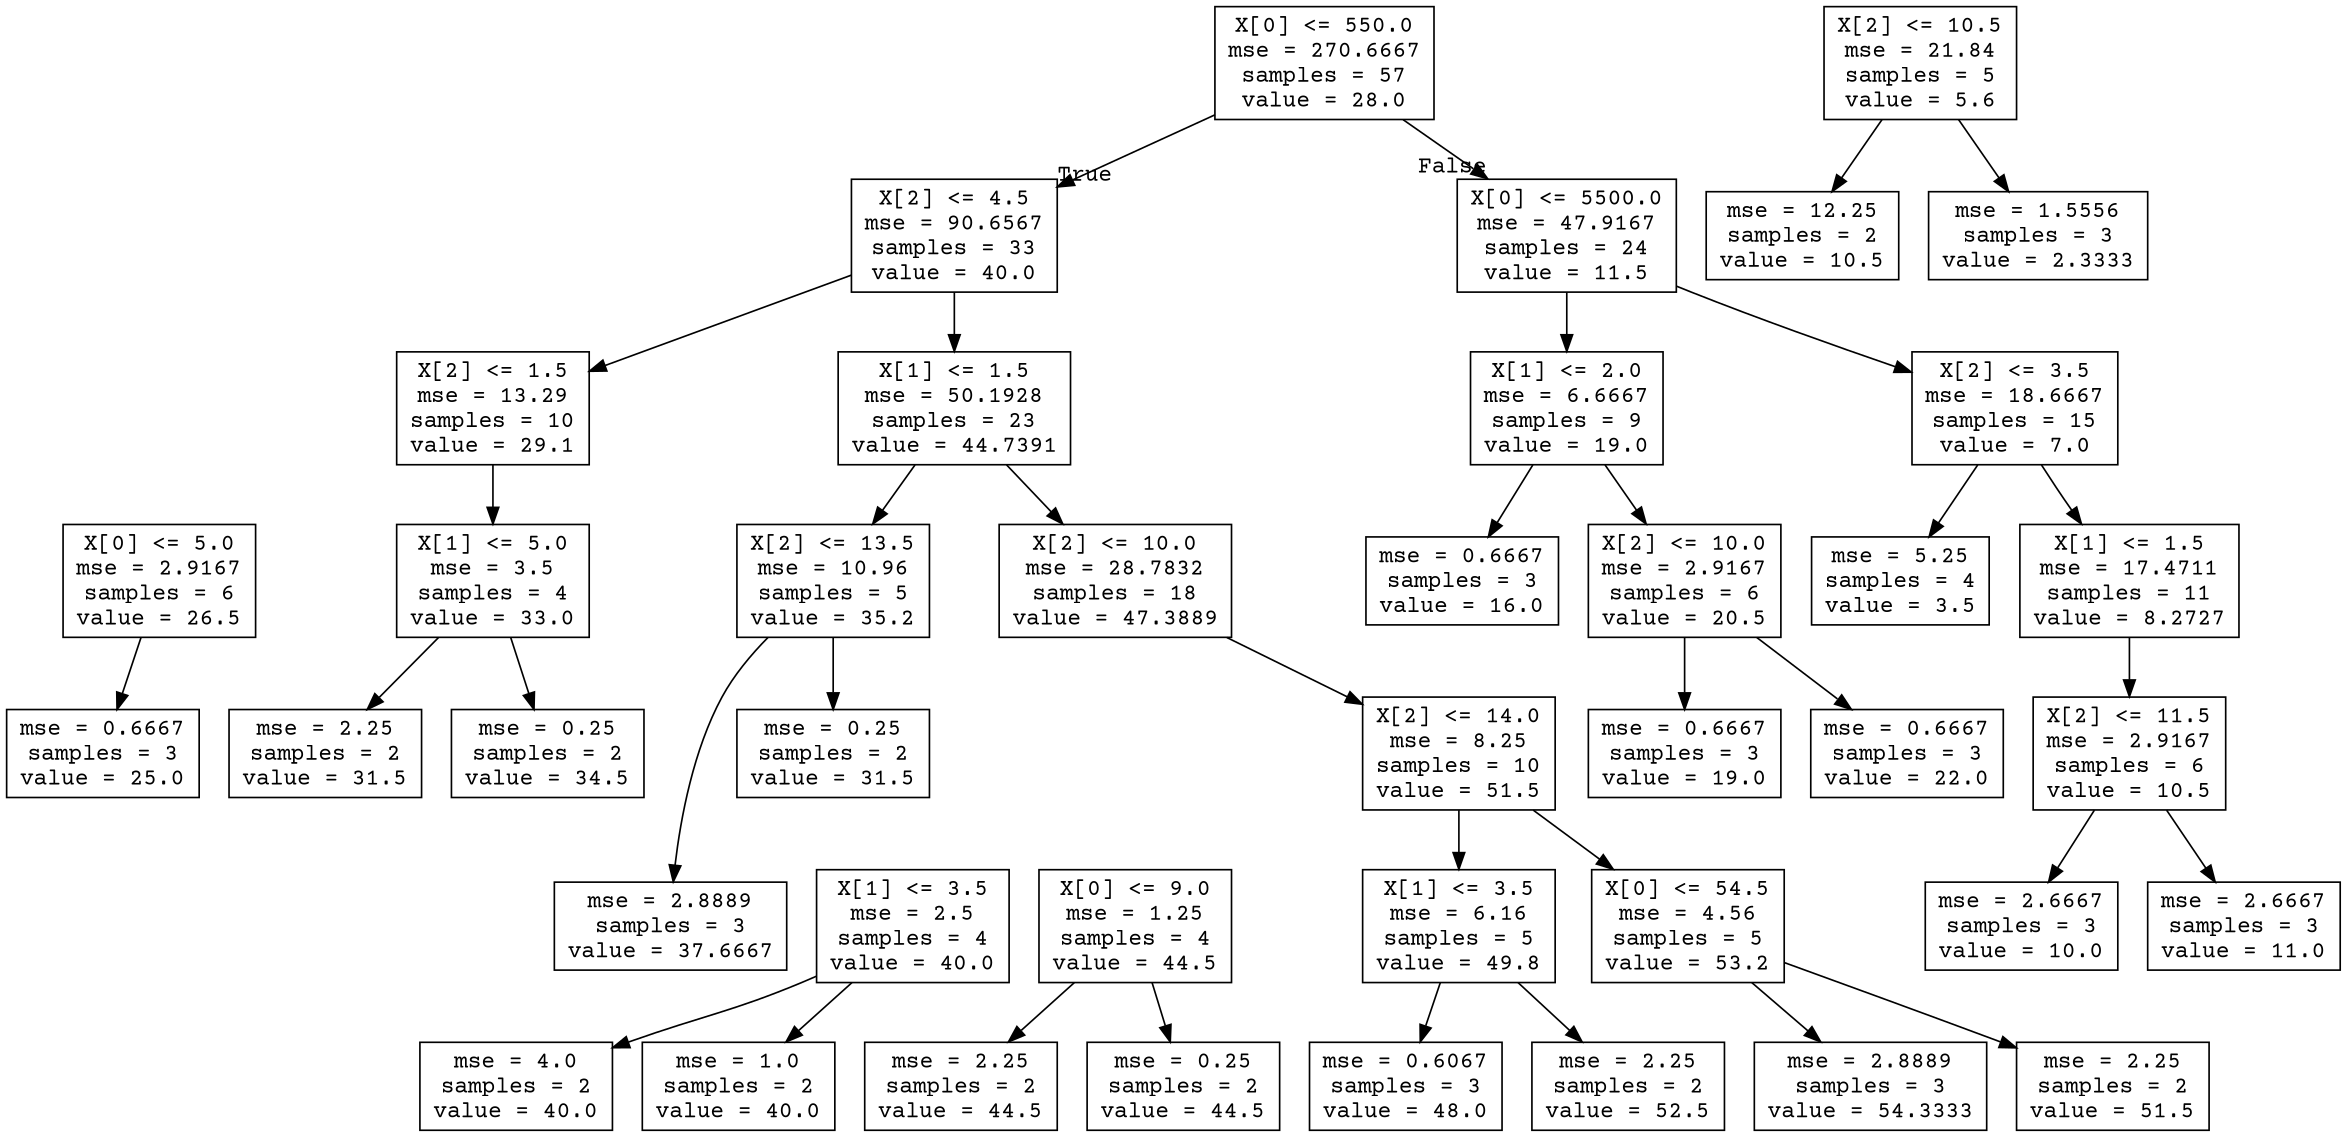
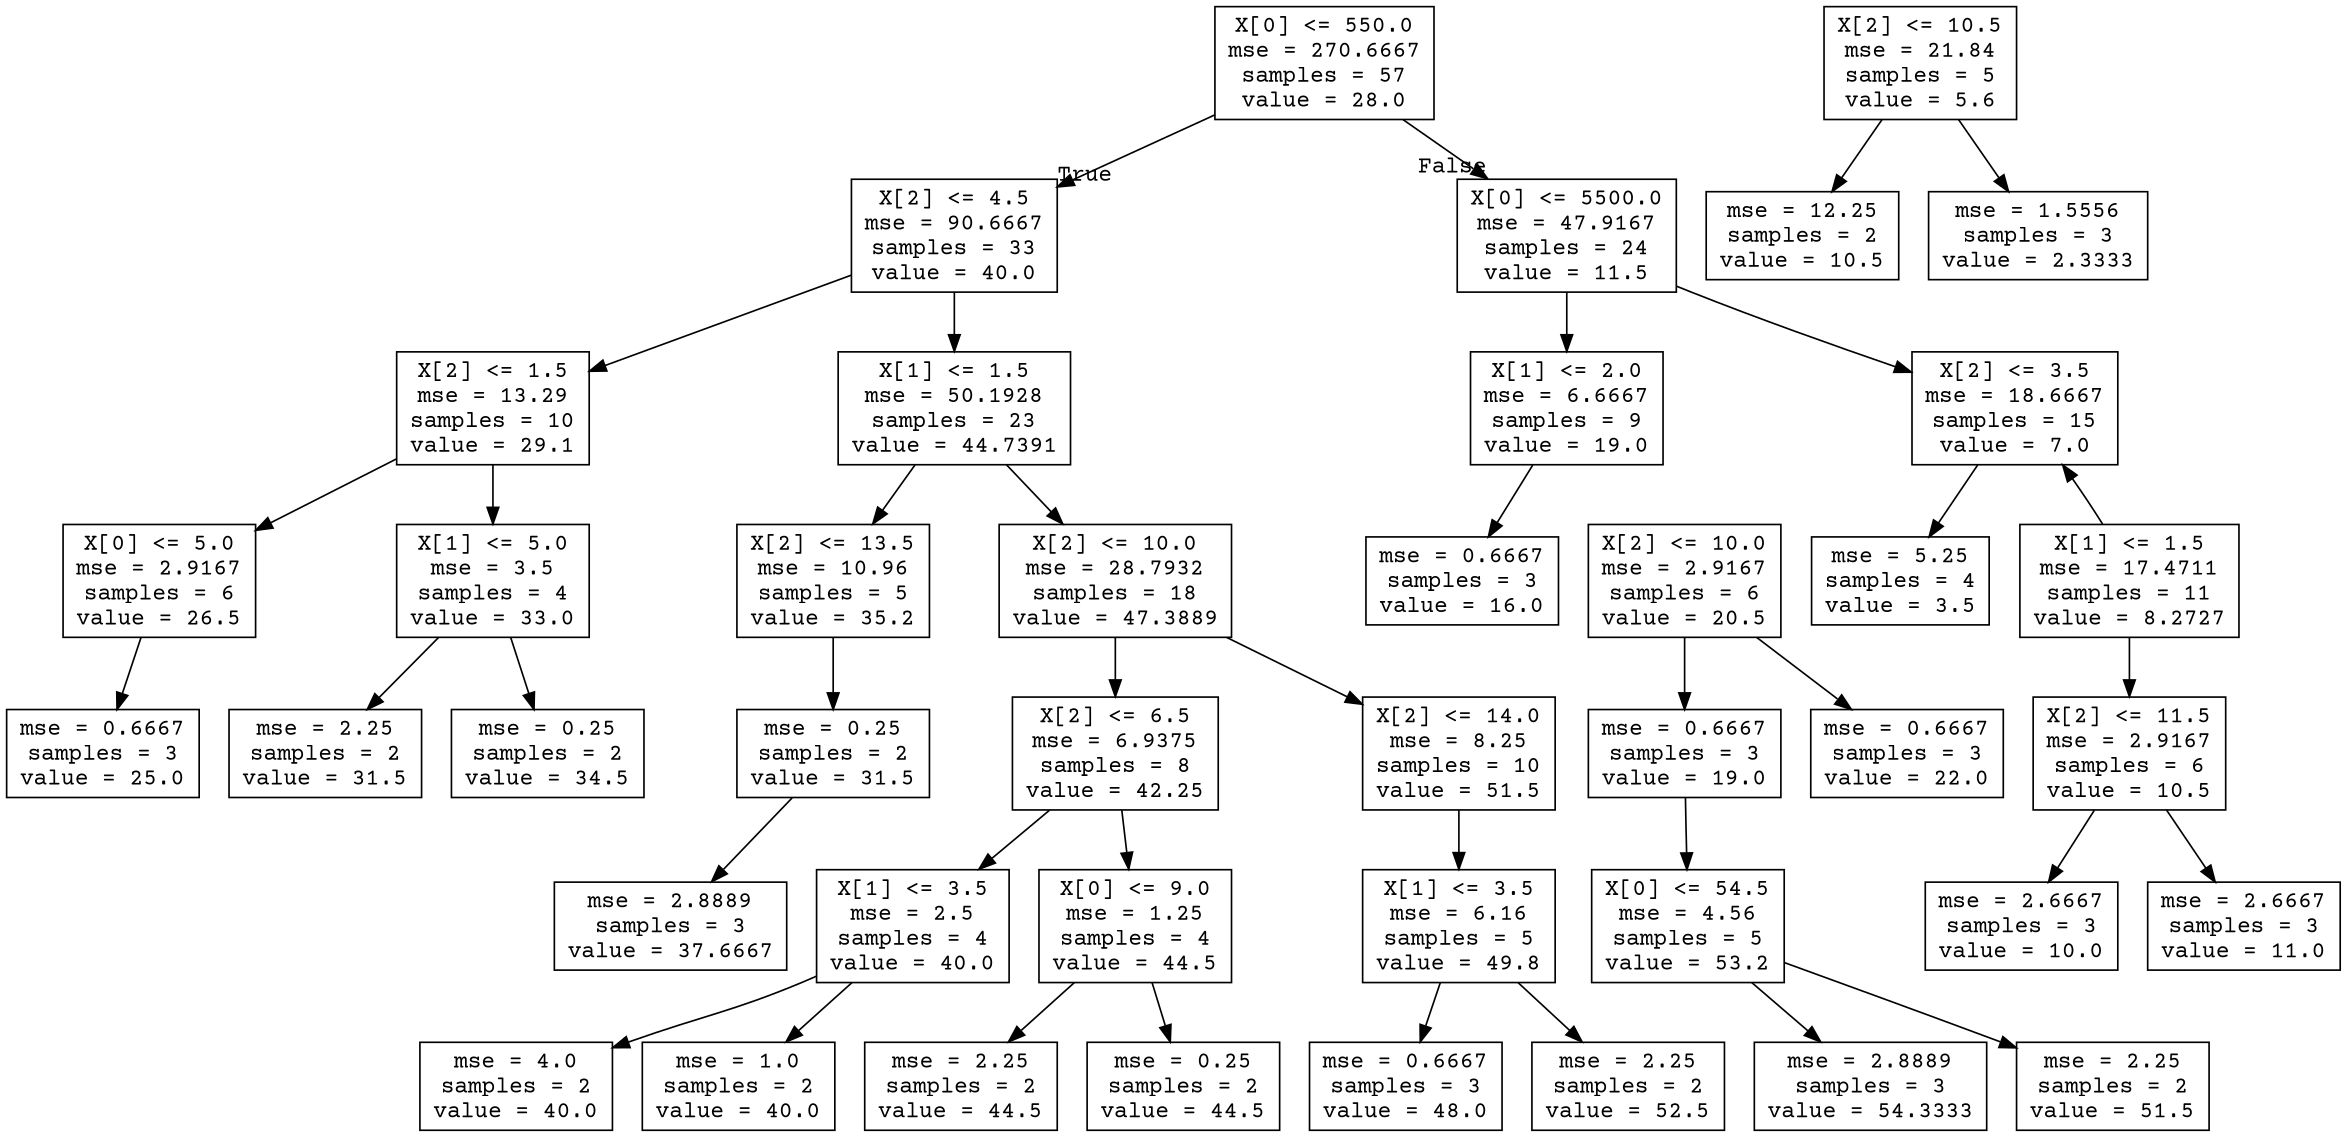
node "X[2] <= 4.5 mse = 90.6567 samples = 33 value = 40.0": label "X[2] <= 4.5 mse = 90.6567 samples = 33 value = 40.0" -> "X[2] <= 4.5 mse = 90.6667 samples = 33 value = 40.0"
edge "X[1] <= 2.0 mse = 6.6667 samples = 9 value = 19.0" -> "X[2] <= 10.0 mse = 2.9167 samples = 6 value = 20.5": removed
edge "X[2] <= 3.5 mse = 18.6667 samples = 15 value = 7.0" -> "X[1] <= 1.5 mse = 17.4711 samples = 11 value = 8.2727": reversed
edge "X[2] <= 1.5 mse = 13.29 samples = 10 value = 29.1" -> "X[0] <= 5.0 mse = 2.9167 samples = 6 value = 26.5": added
node "X[2] <= 10.0 mse = 28.7832 samples = 18 value = 47.3889": label "X[2] <= 10.0 mse = 28.7832 samples = 18 value = 47.3889" -> "X[2] <= 10.0 mse = 28.7932 samples = 18 value = 47.3889"
edge "X[2] <= 13.5 mse = 10.96 samples = 5 value = 35.2" -> "mse = 2.8889 samples = 3 value = 37.6667": now "mse = 0.25 samples = 2 value = 31.5" -> "mse = 2.8889 samples = 3 value = 37.6667"
node "X[2] <= 6.5 mse = 6.9375 samples = 8 value = 42.25": added
edge "X[2] <= 14.0 mse = 8.25 samples = 10 value = 51.5" -> "X[0] <= 54.5 mse = 4.56 samples = 5 value = 53.2": now "mse = 0.6667 samples = 3 value = 19.0" -> "X[0] <= 54.5 mse = 4.56 samples = 5 value = 53.2"
node "mse = 0.6067 samples = 3 value = 48.0": label "mse = 0.6067 samples = 3 value = 48.0" -> "mse = 0.6667 samples = 3 value = 48.0"
